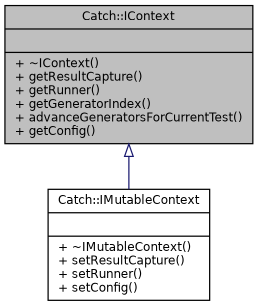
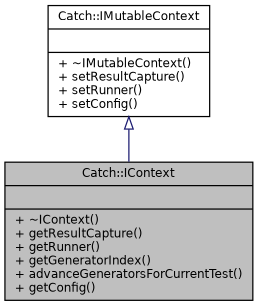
edge "Catch::IMutableContext" -> "Catch::IContext": reversed
